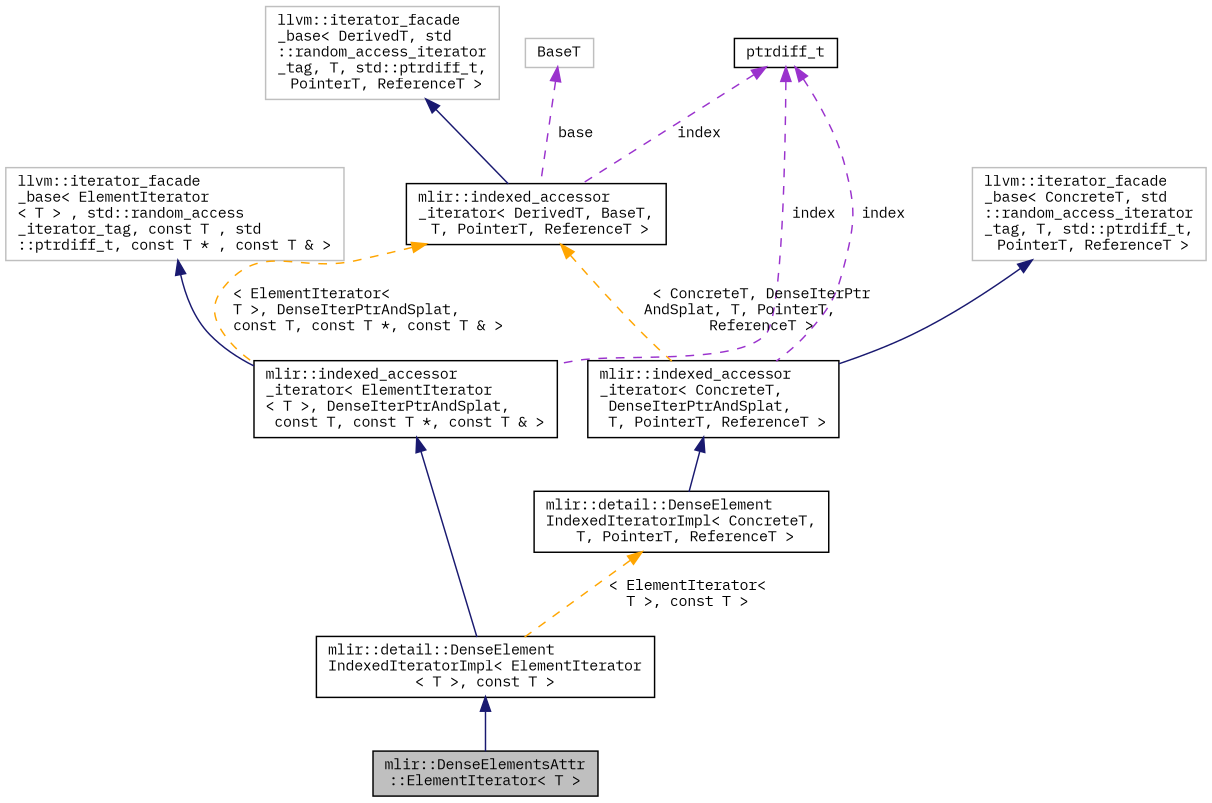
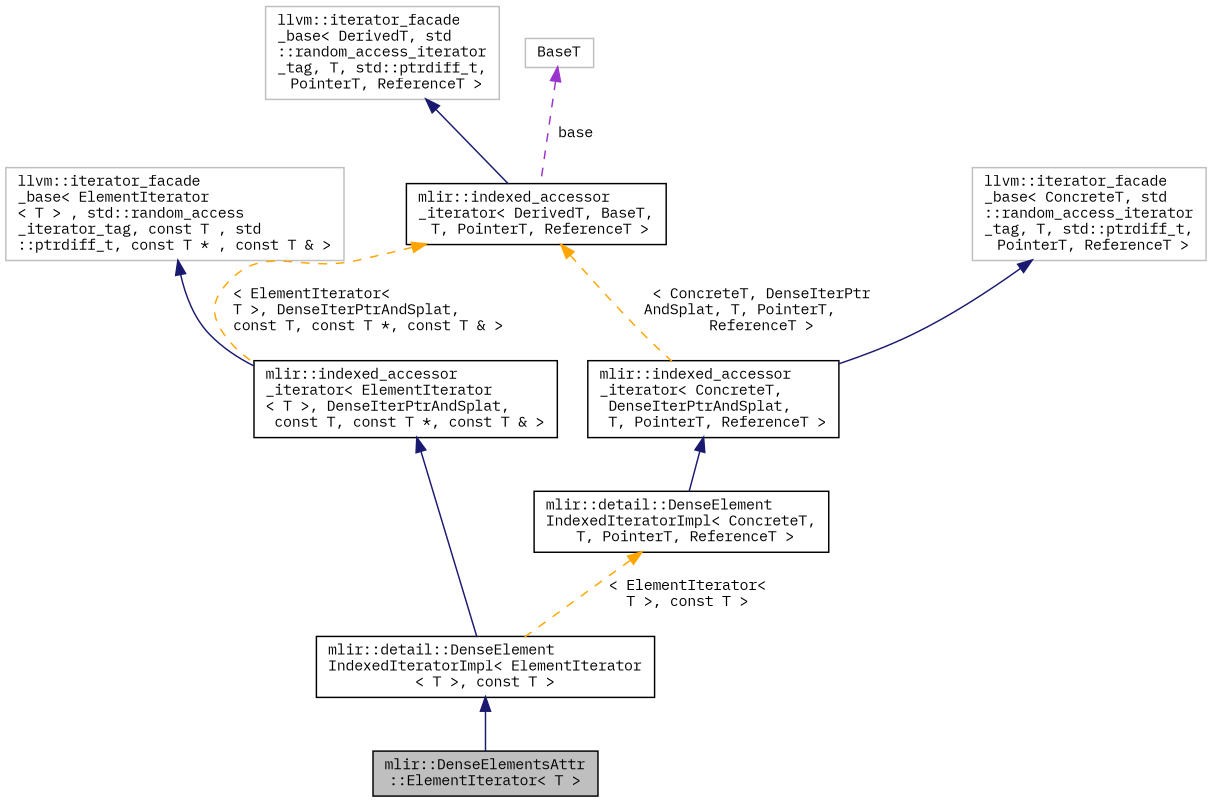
node "ptrdiff_t": removed
